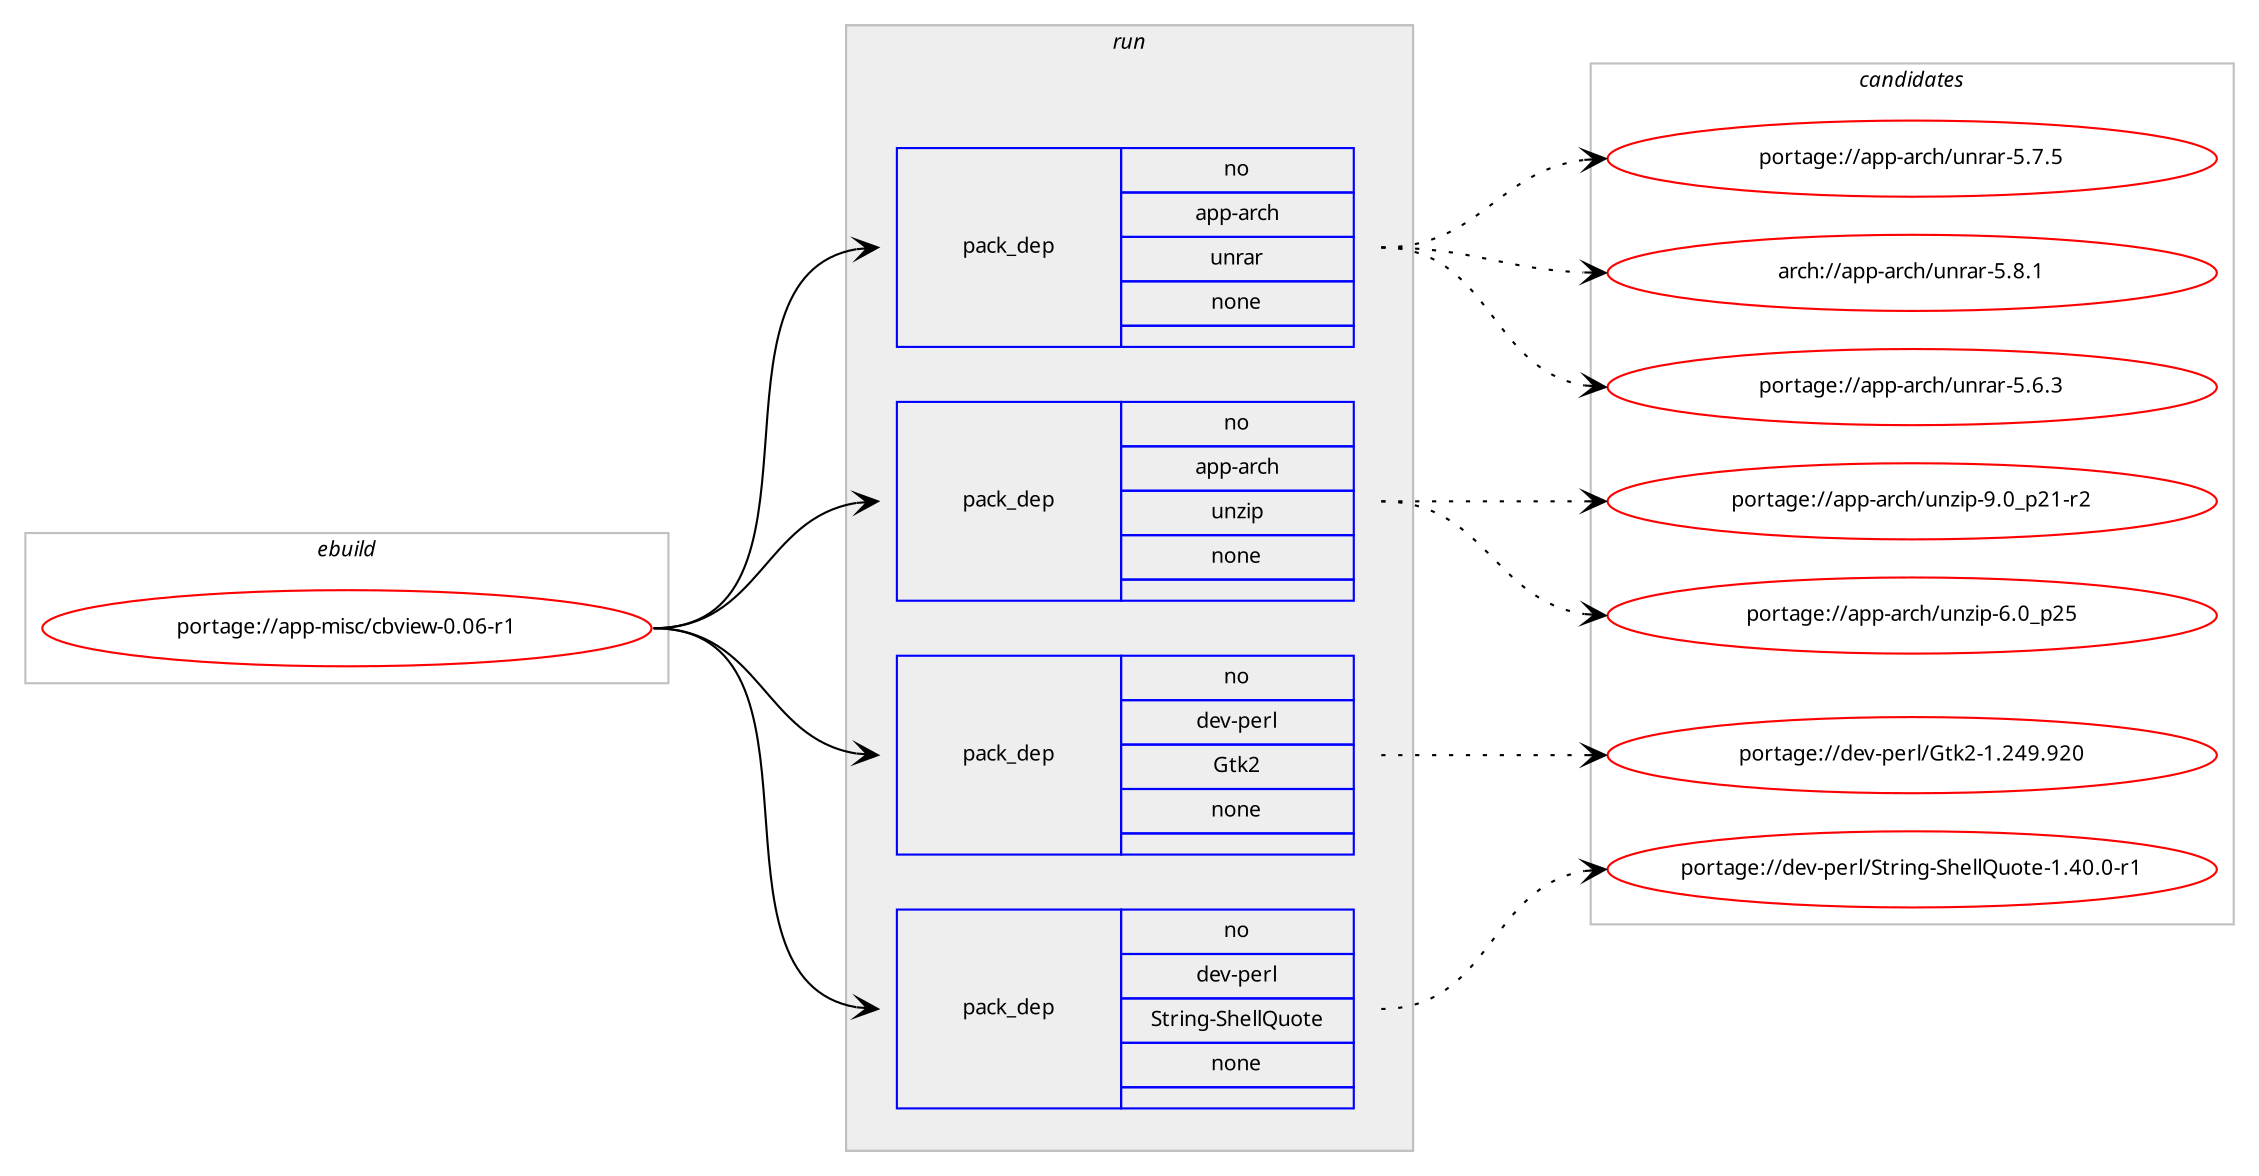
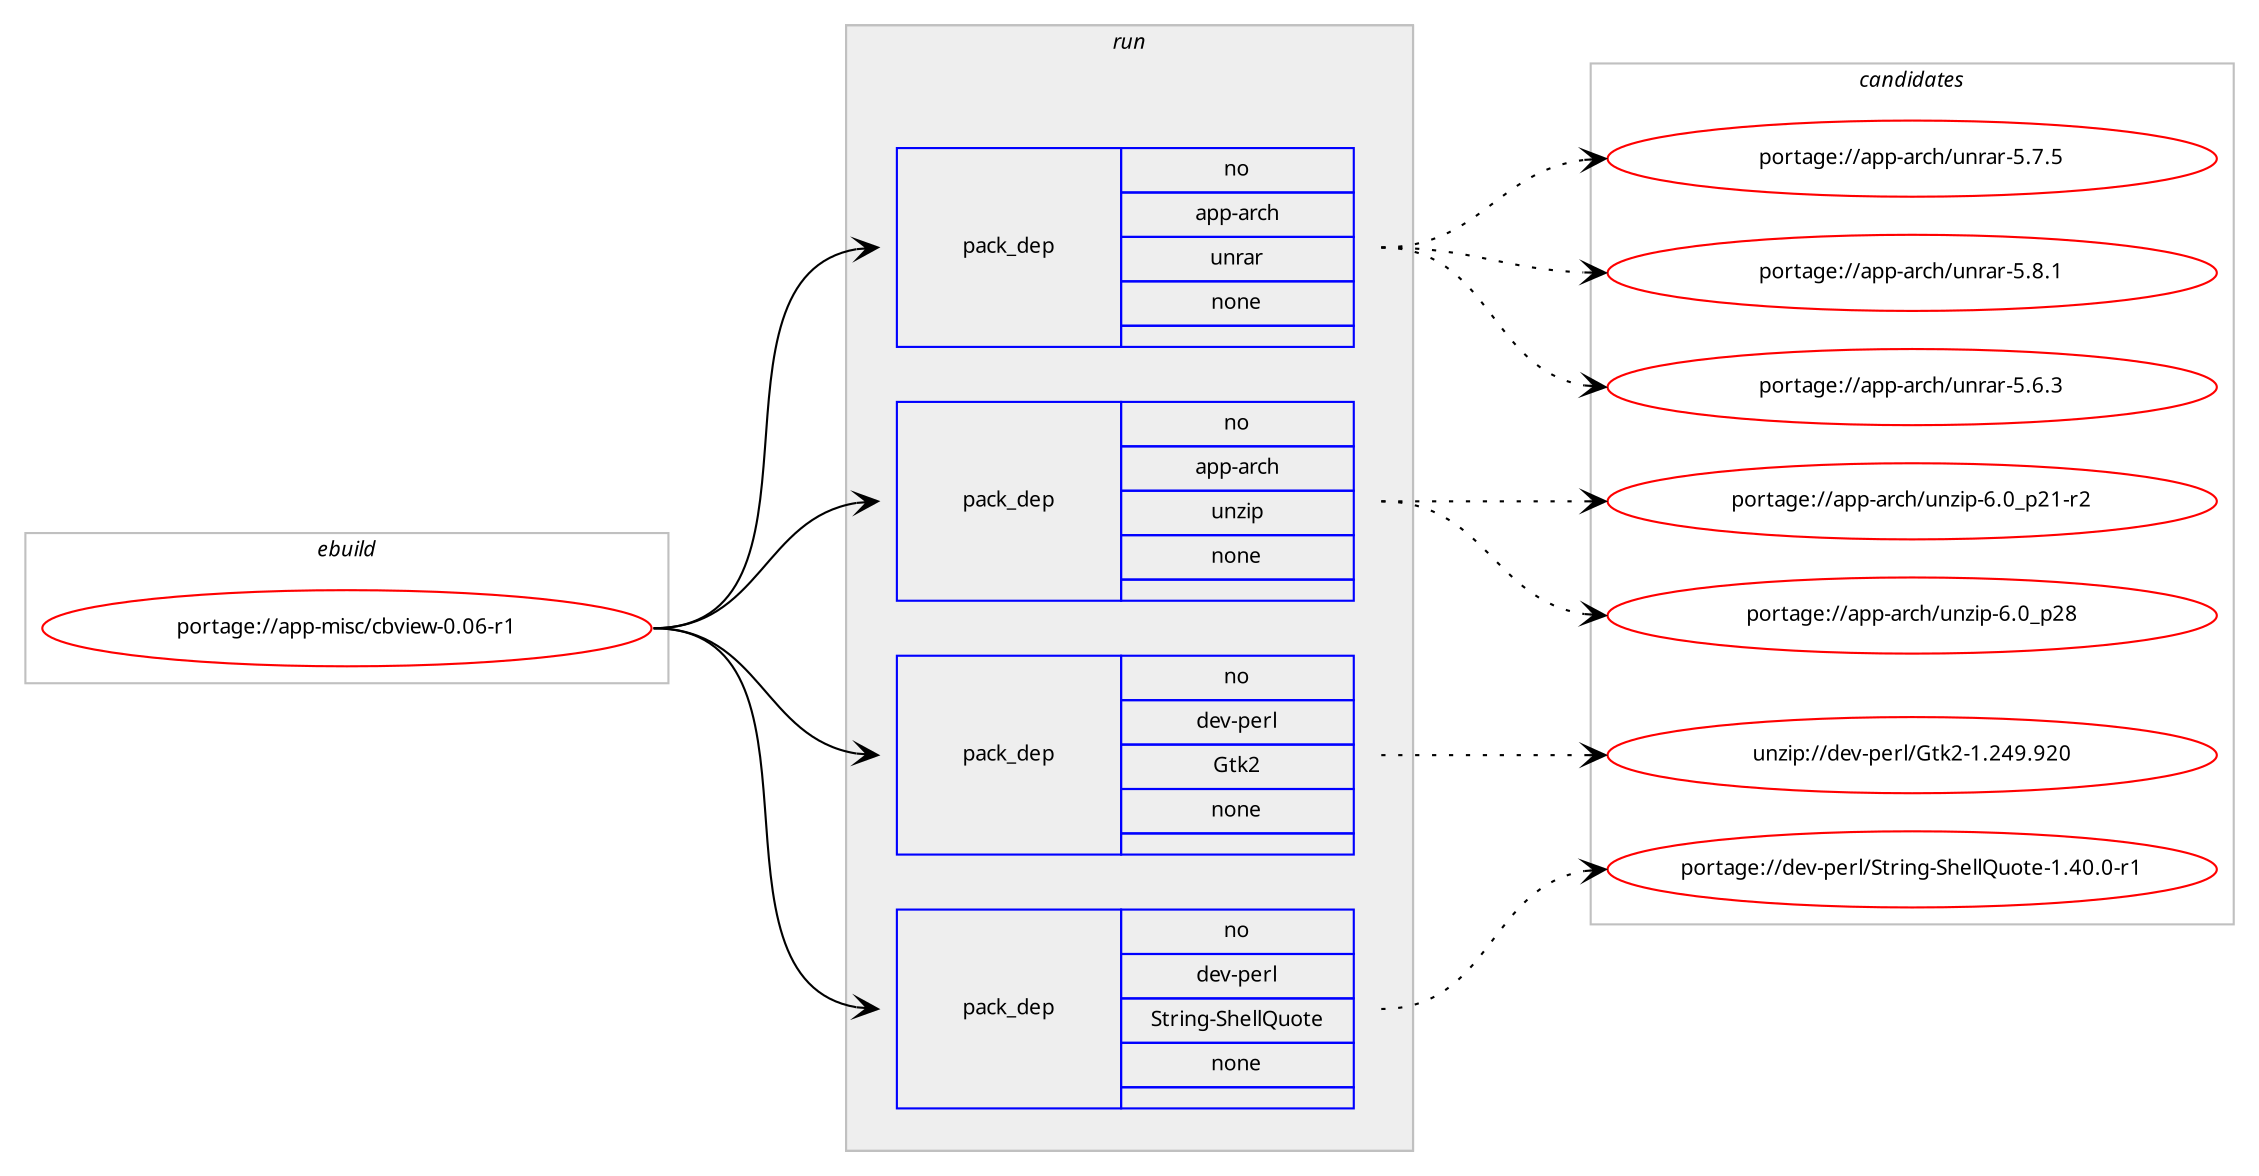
node "arch://app-arch/unrar-5.8.1": label "arch://app-arch/unrar-5.8.1" -> "portage://app-arch/unrar-5.8.1"
node "portage://app-arch/unzip-9.0_p21-r2": label "portage://app-arch/unzip-9.0_p21-r2" -> "portage://app-arch/unzip-6.0_p21-r2"
node "portage://app-arch/unzip-6.0_p25": label "portage://app-arch/unzip-6.0_p25" -> "portage://app-arch/unzip-6.0_p28"
node "portage://dev-perl/Gtk2-1.249.920": label "portage://dev-perl/Gtk2-1.249.920" -> "unzip://dev-perl/Gtk2-1.249.920"
